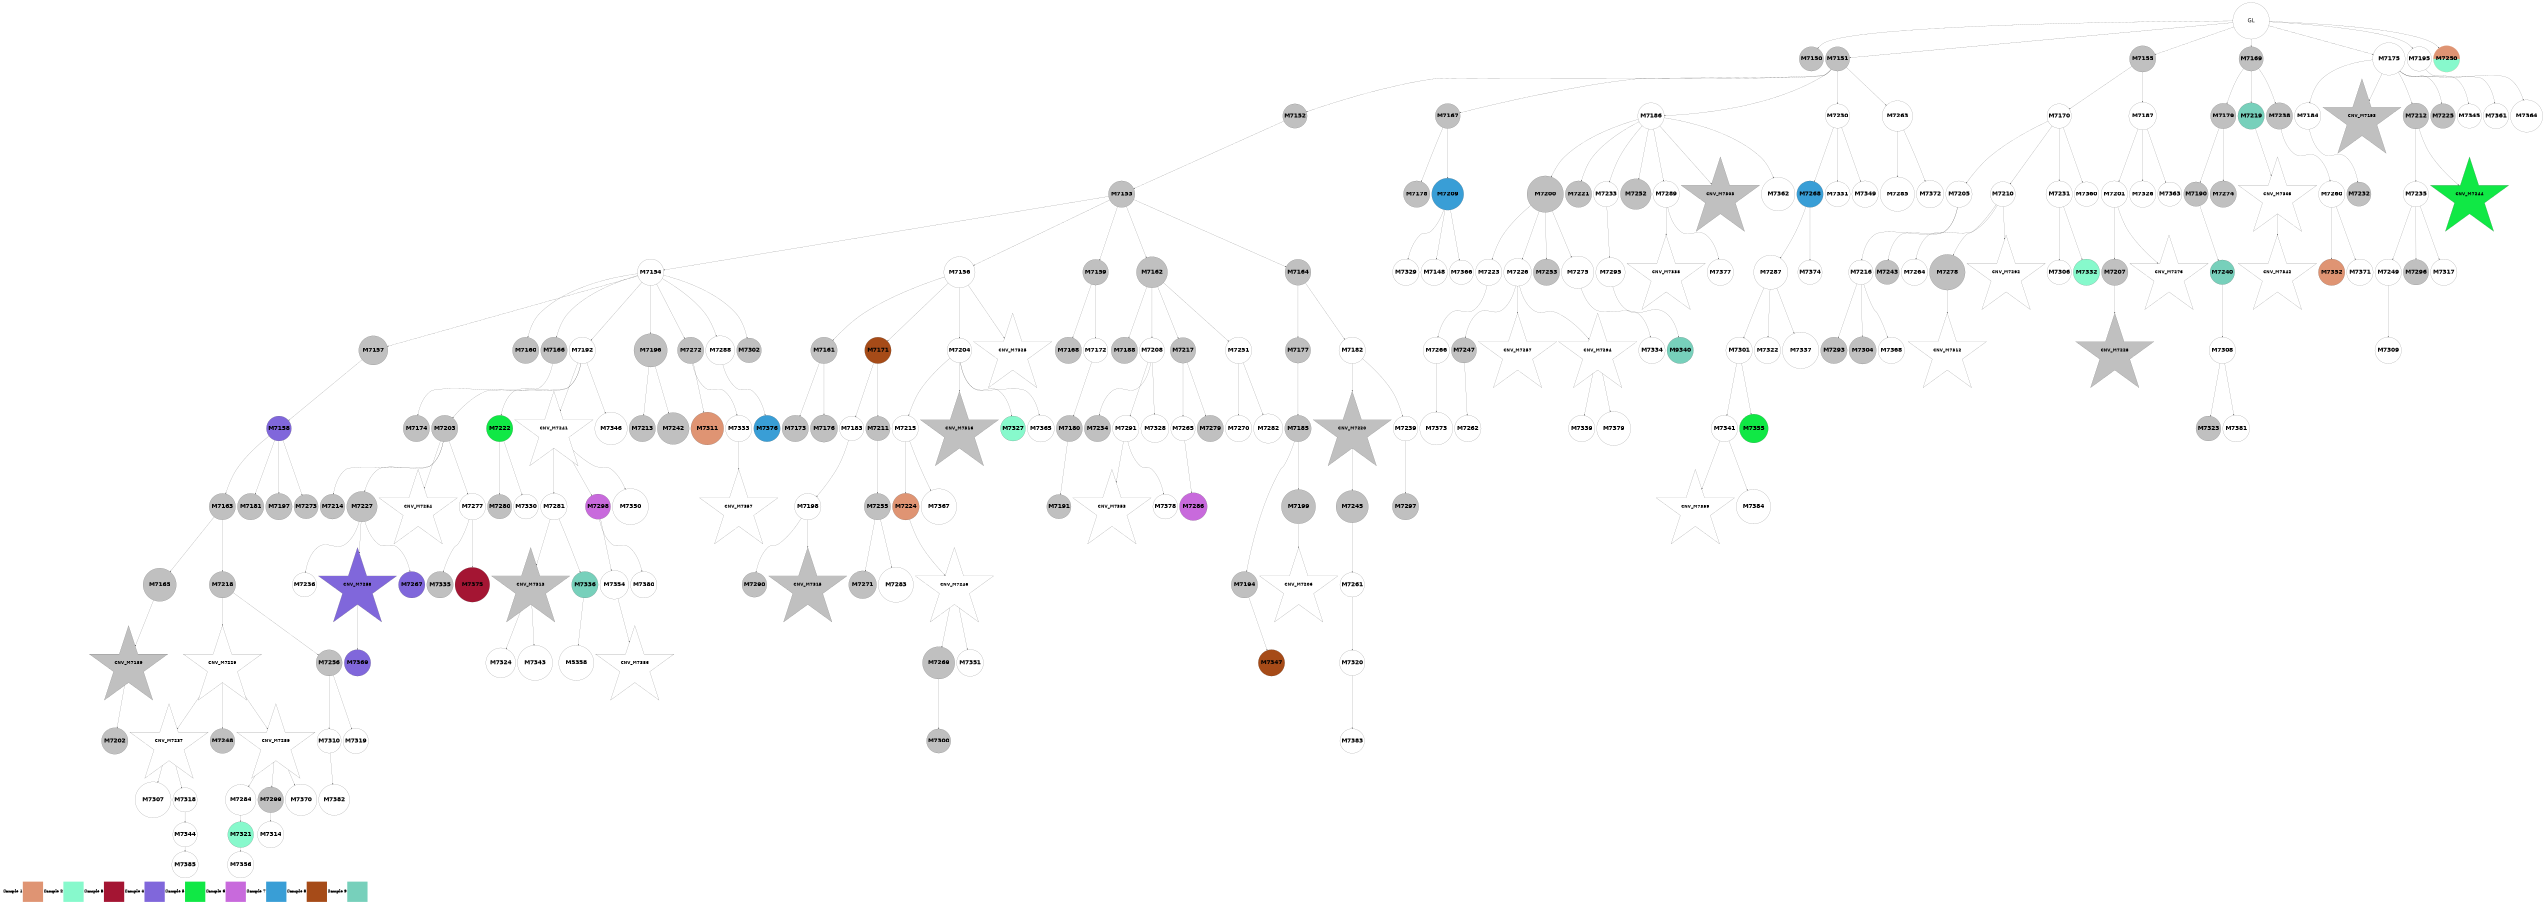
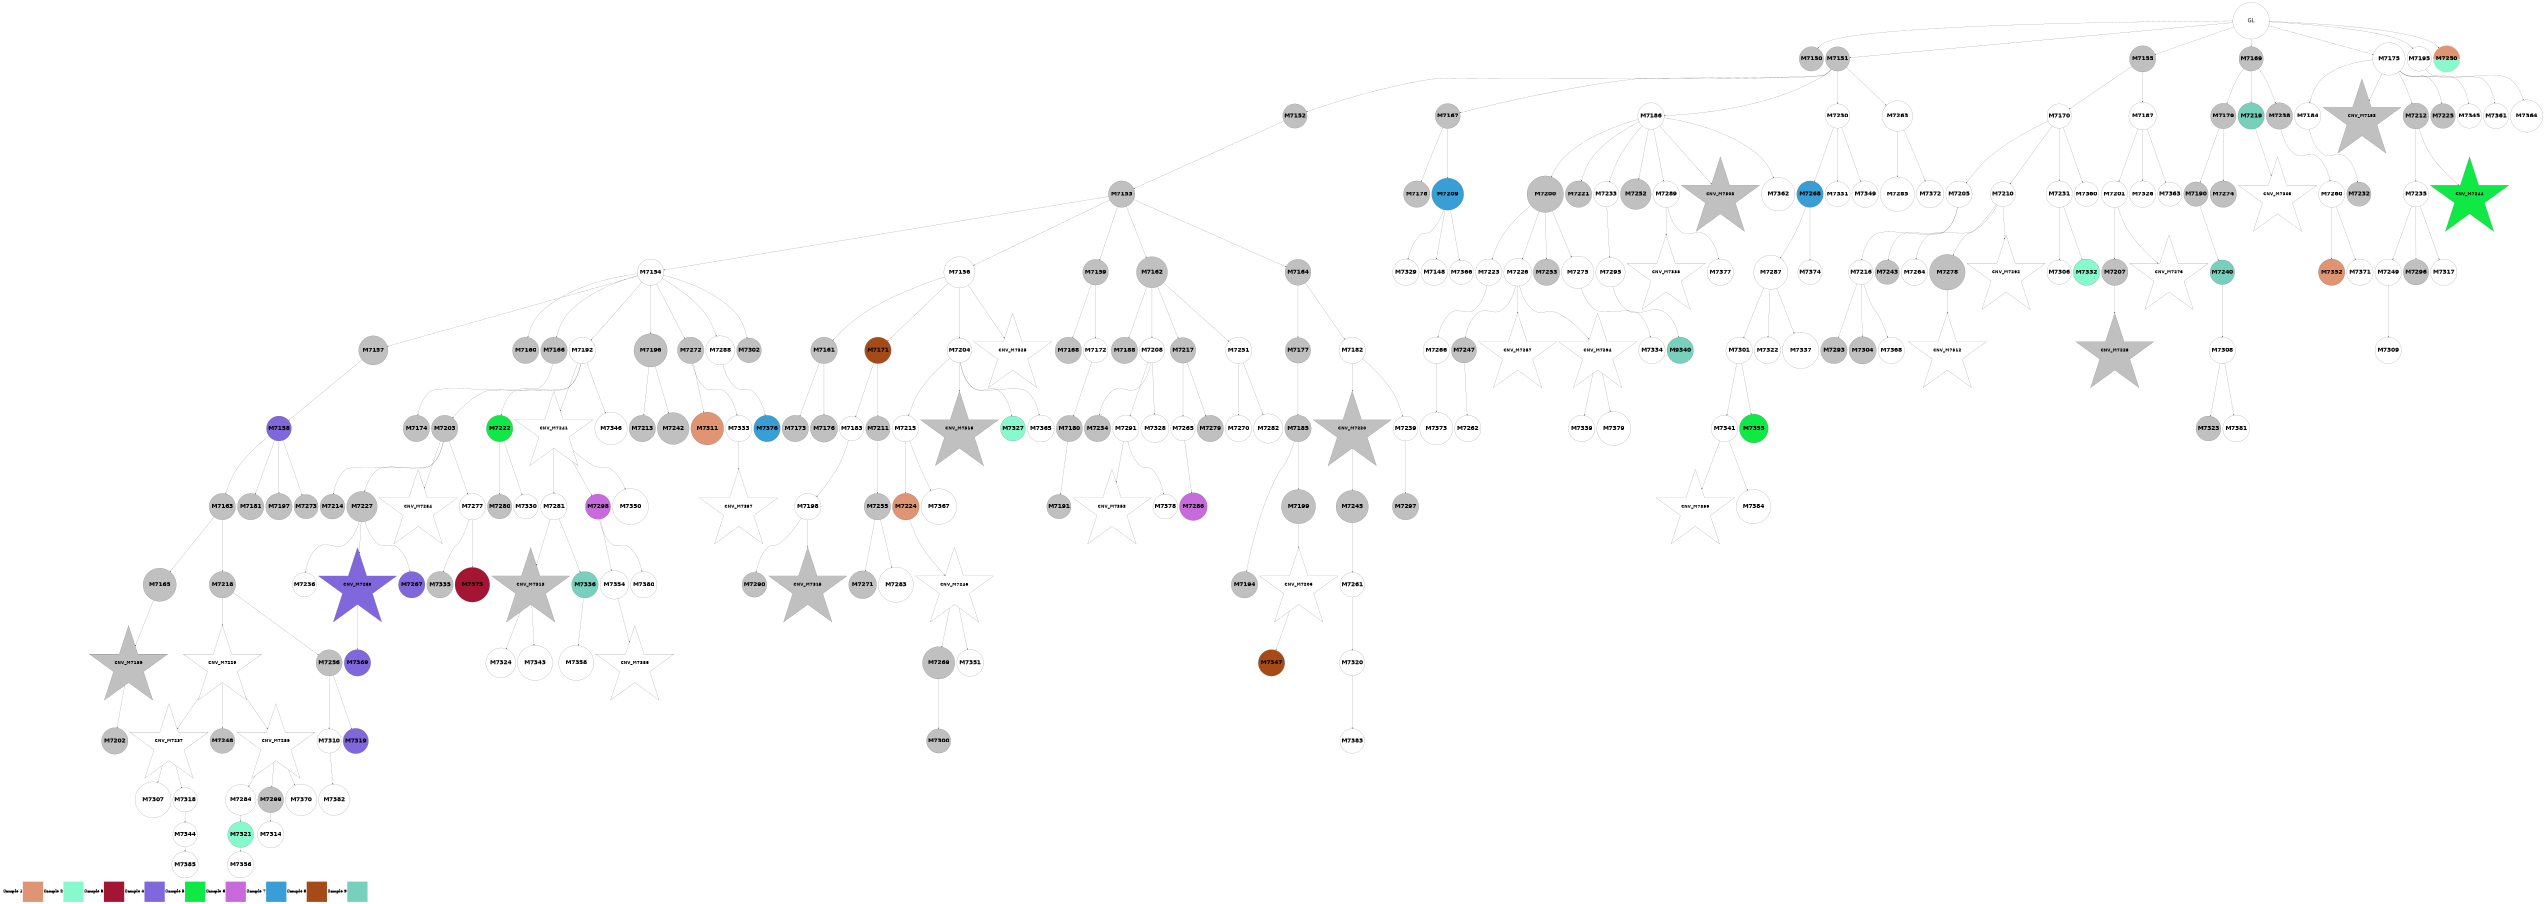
node "CNV_M7342": removed
edge "M7194" -> "M7347": now "CNV_M7206" -> "M7347"
node "M5358": label "M5358" -> "M7358"
node "M7319": fillcolor white -> #8067db
